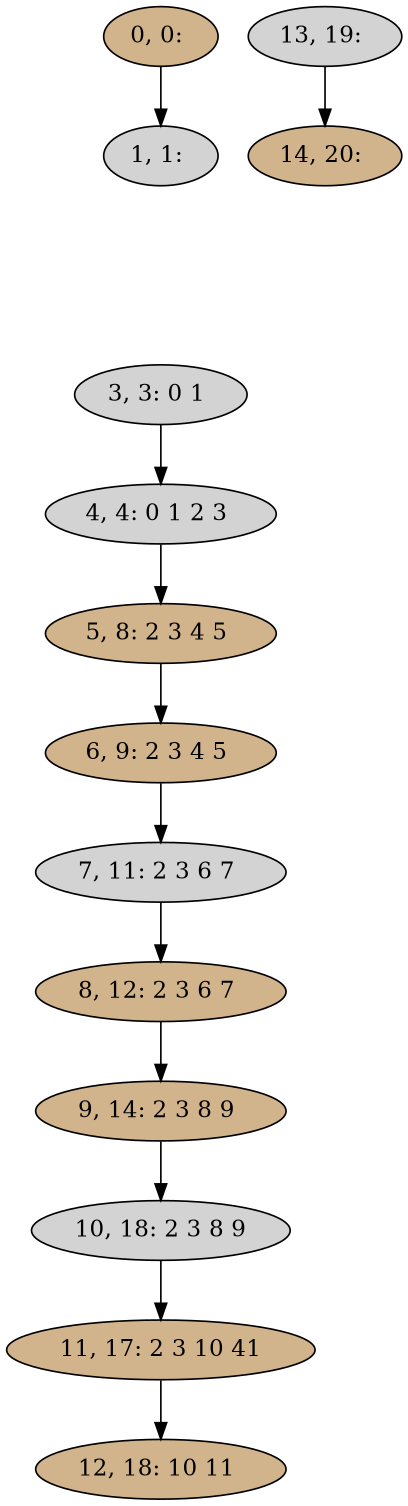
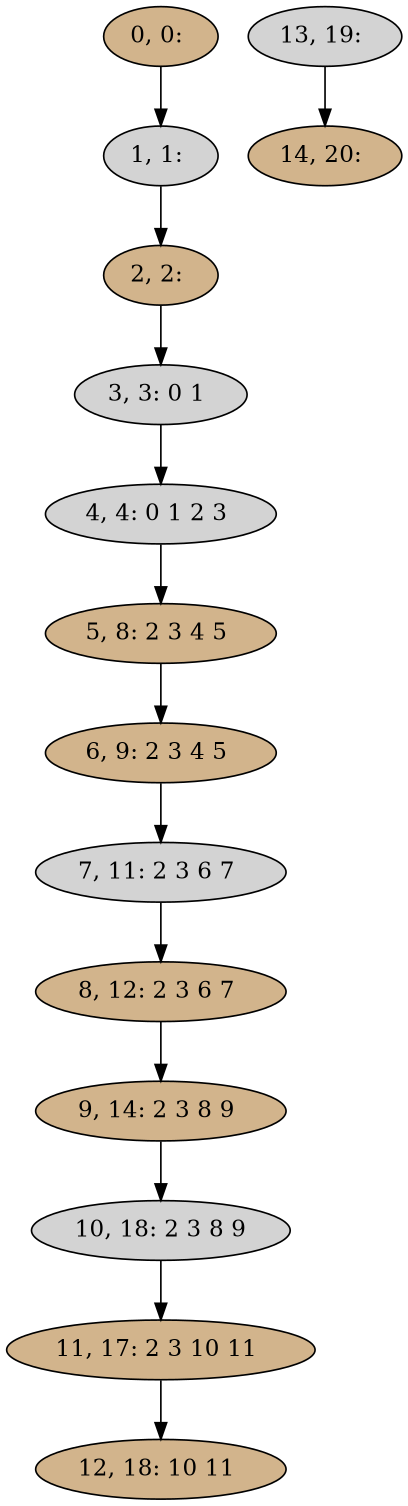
node "2, 2:": added
node "11, 17: 2 3 10 41": label "11, 17: 2 3 10 41" -> "11, 17: 2 3 10 11"
